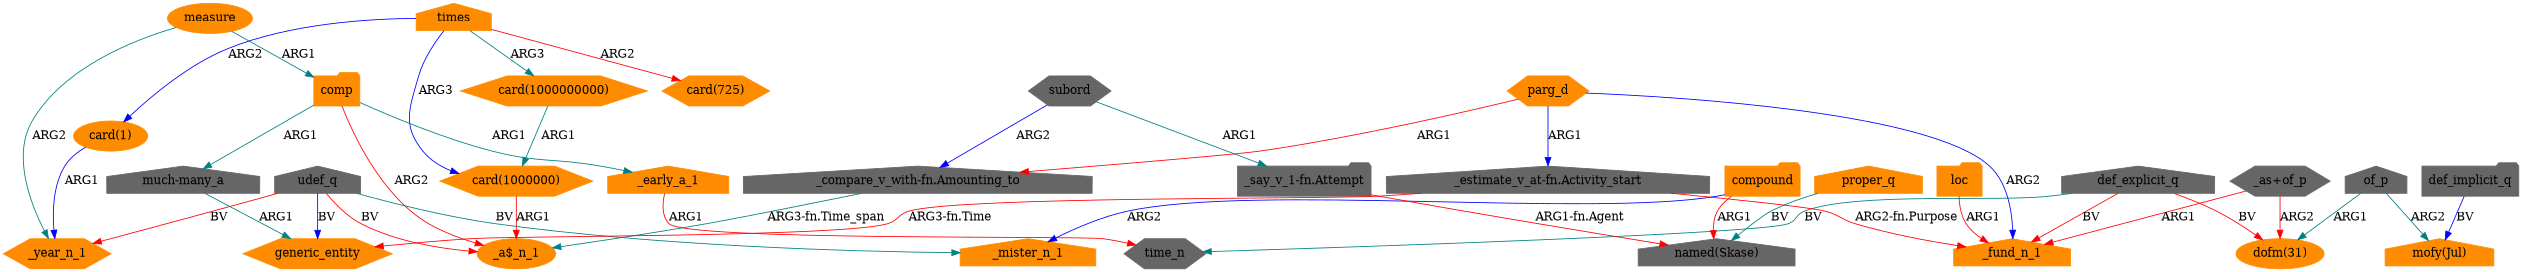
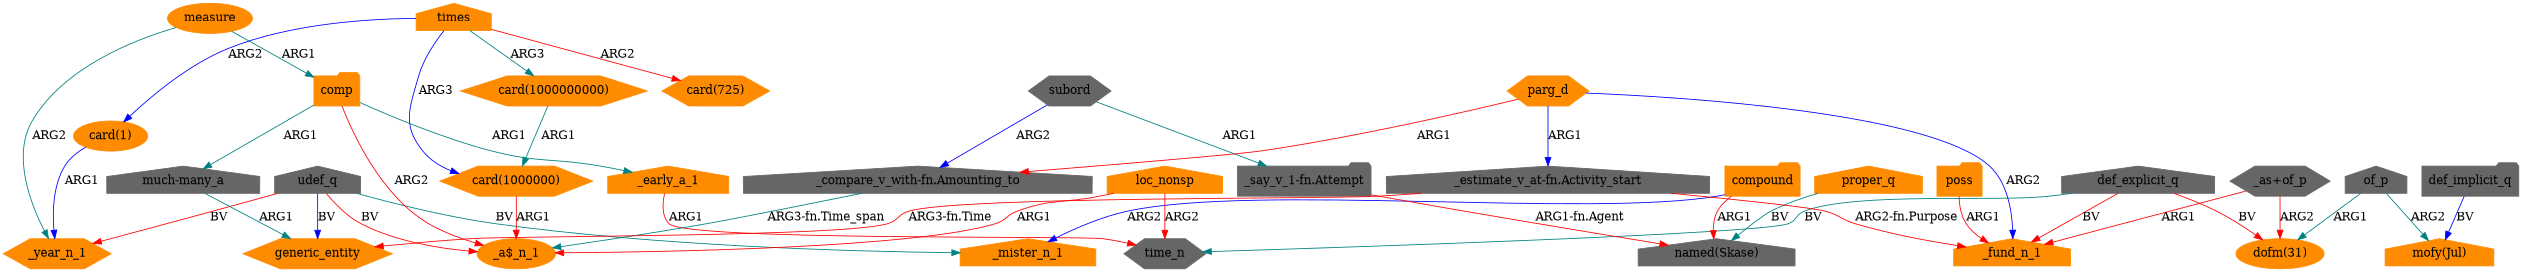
node "loc_nonsp": added
node "loc": label "loc" -> "poss"
